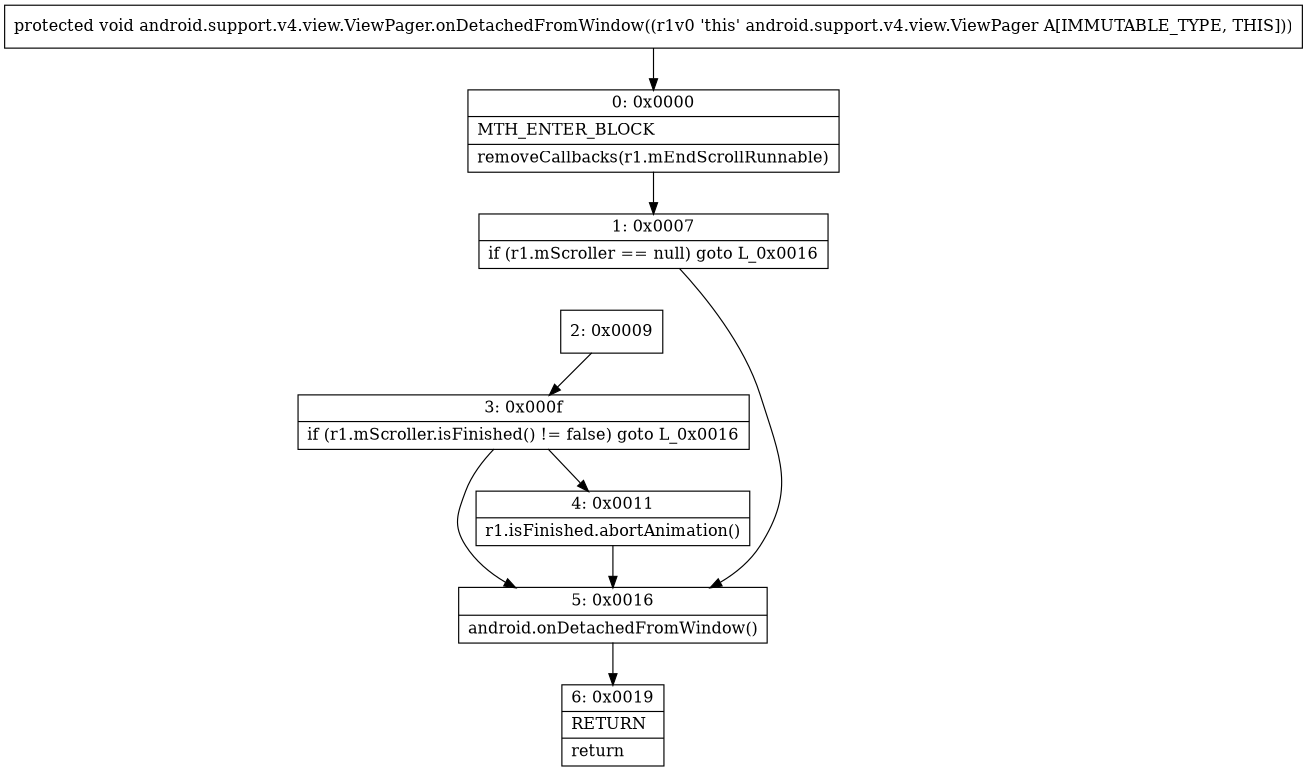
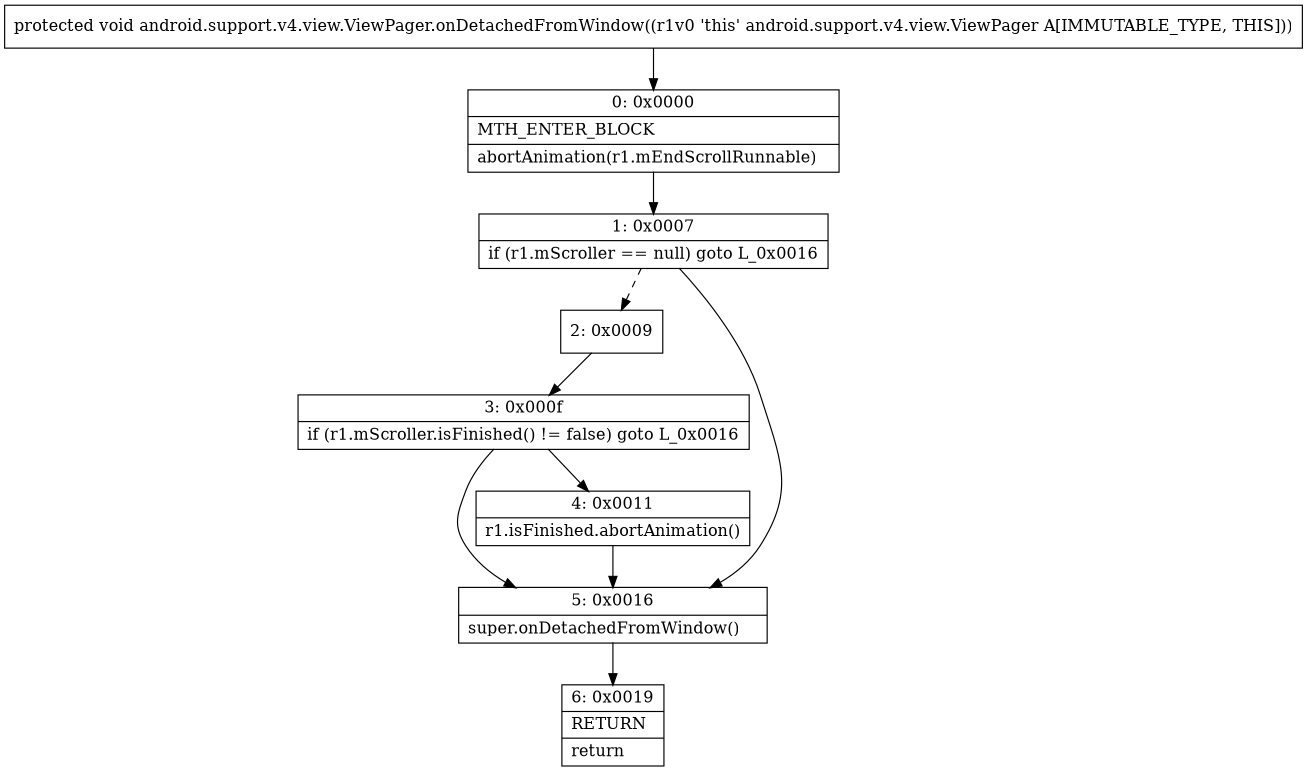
node "0: 0x0000": text "removeCallbacks(r1.mEndScrollRunnable)" -> "abortAnimation(r1.mEndScrollRunnable)"
edge "1: 0x0007" -> "2: 0x0009": added
node "5: 0x0016": text "android.onDetachedFromWindow()" -> "super.onDetachedFromWindow()"
